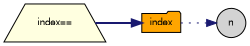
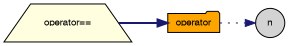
node "index==": label "index==" -> "operator=="
node "index": label "index" -> "operator"
